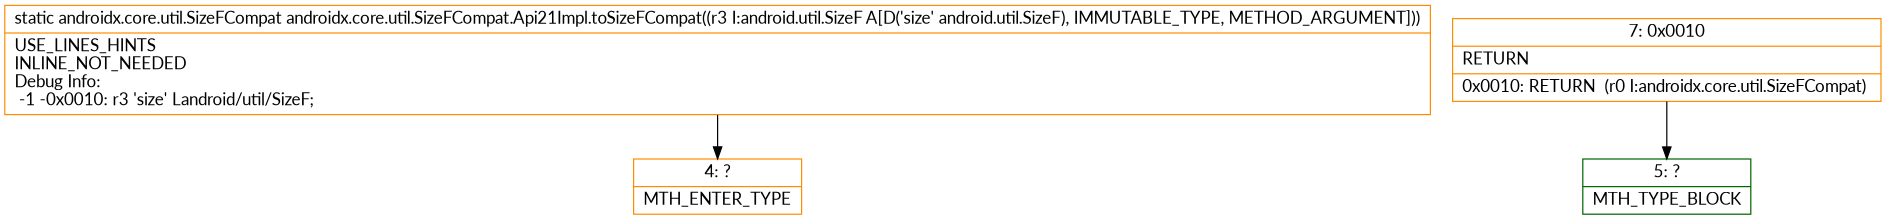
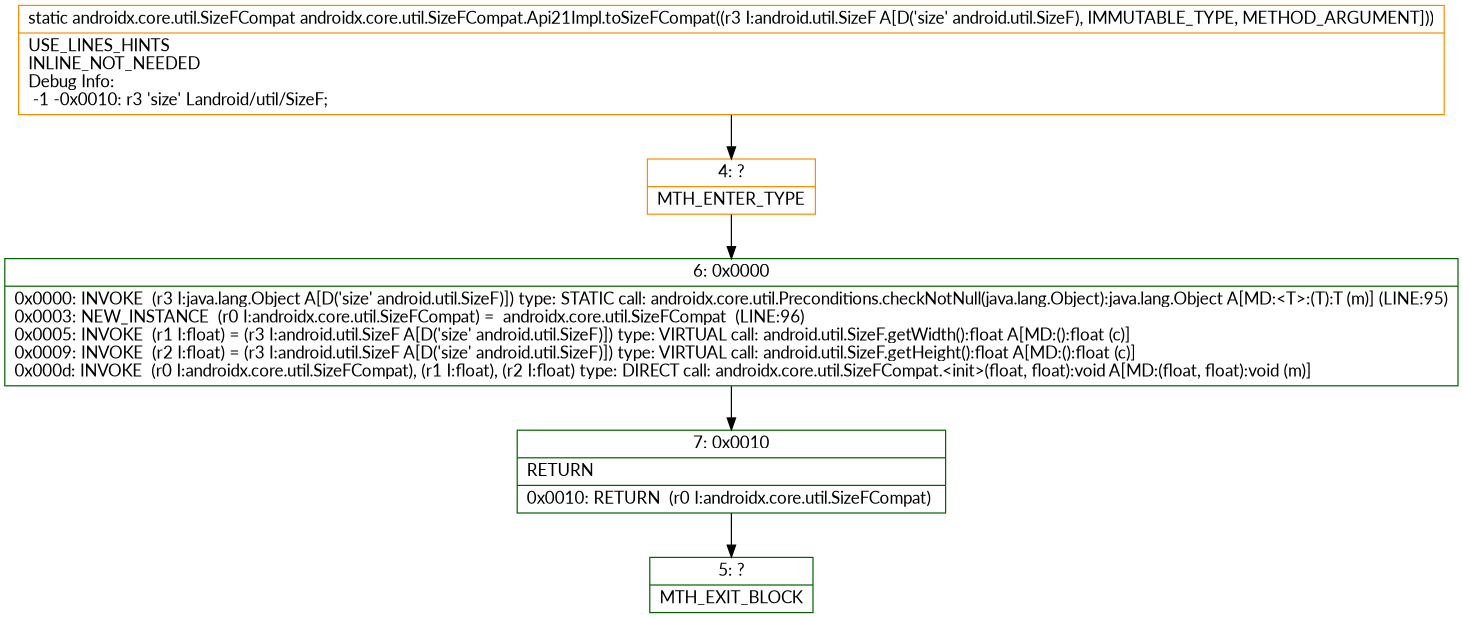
node "7: 0x0010": color darkorange -> darkgreen
node "5: ?": text "MTH_TYPE_BLOCK" -> "MTH_EXIT_BLOCK"
node "6: 0x0000": added
